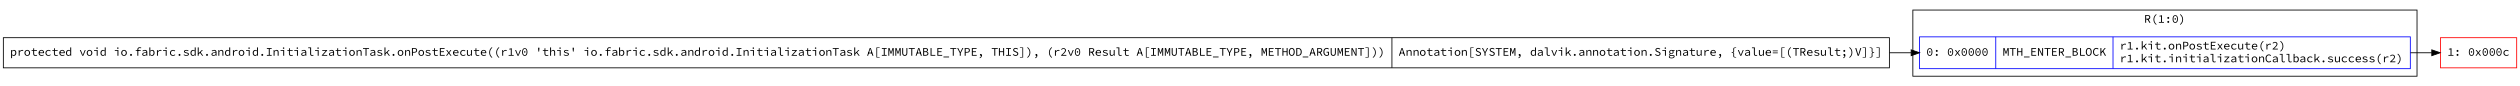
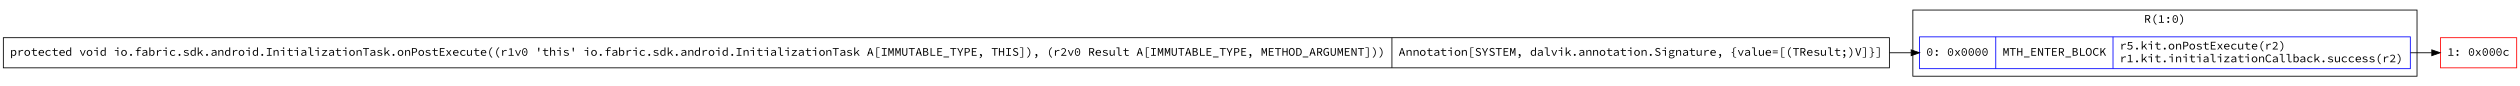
node "0: 0x0000": text "r1.kit.onPostExecute(r2)" -> "r5.kit.onPostExecute(r2)"
